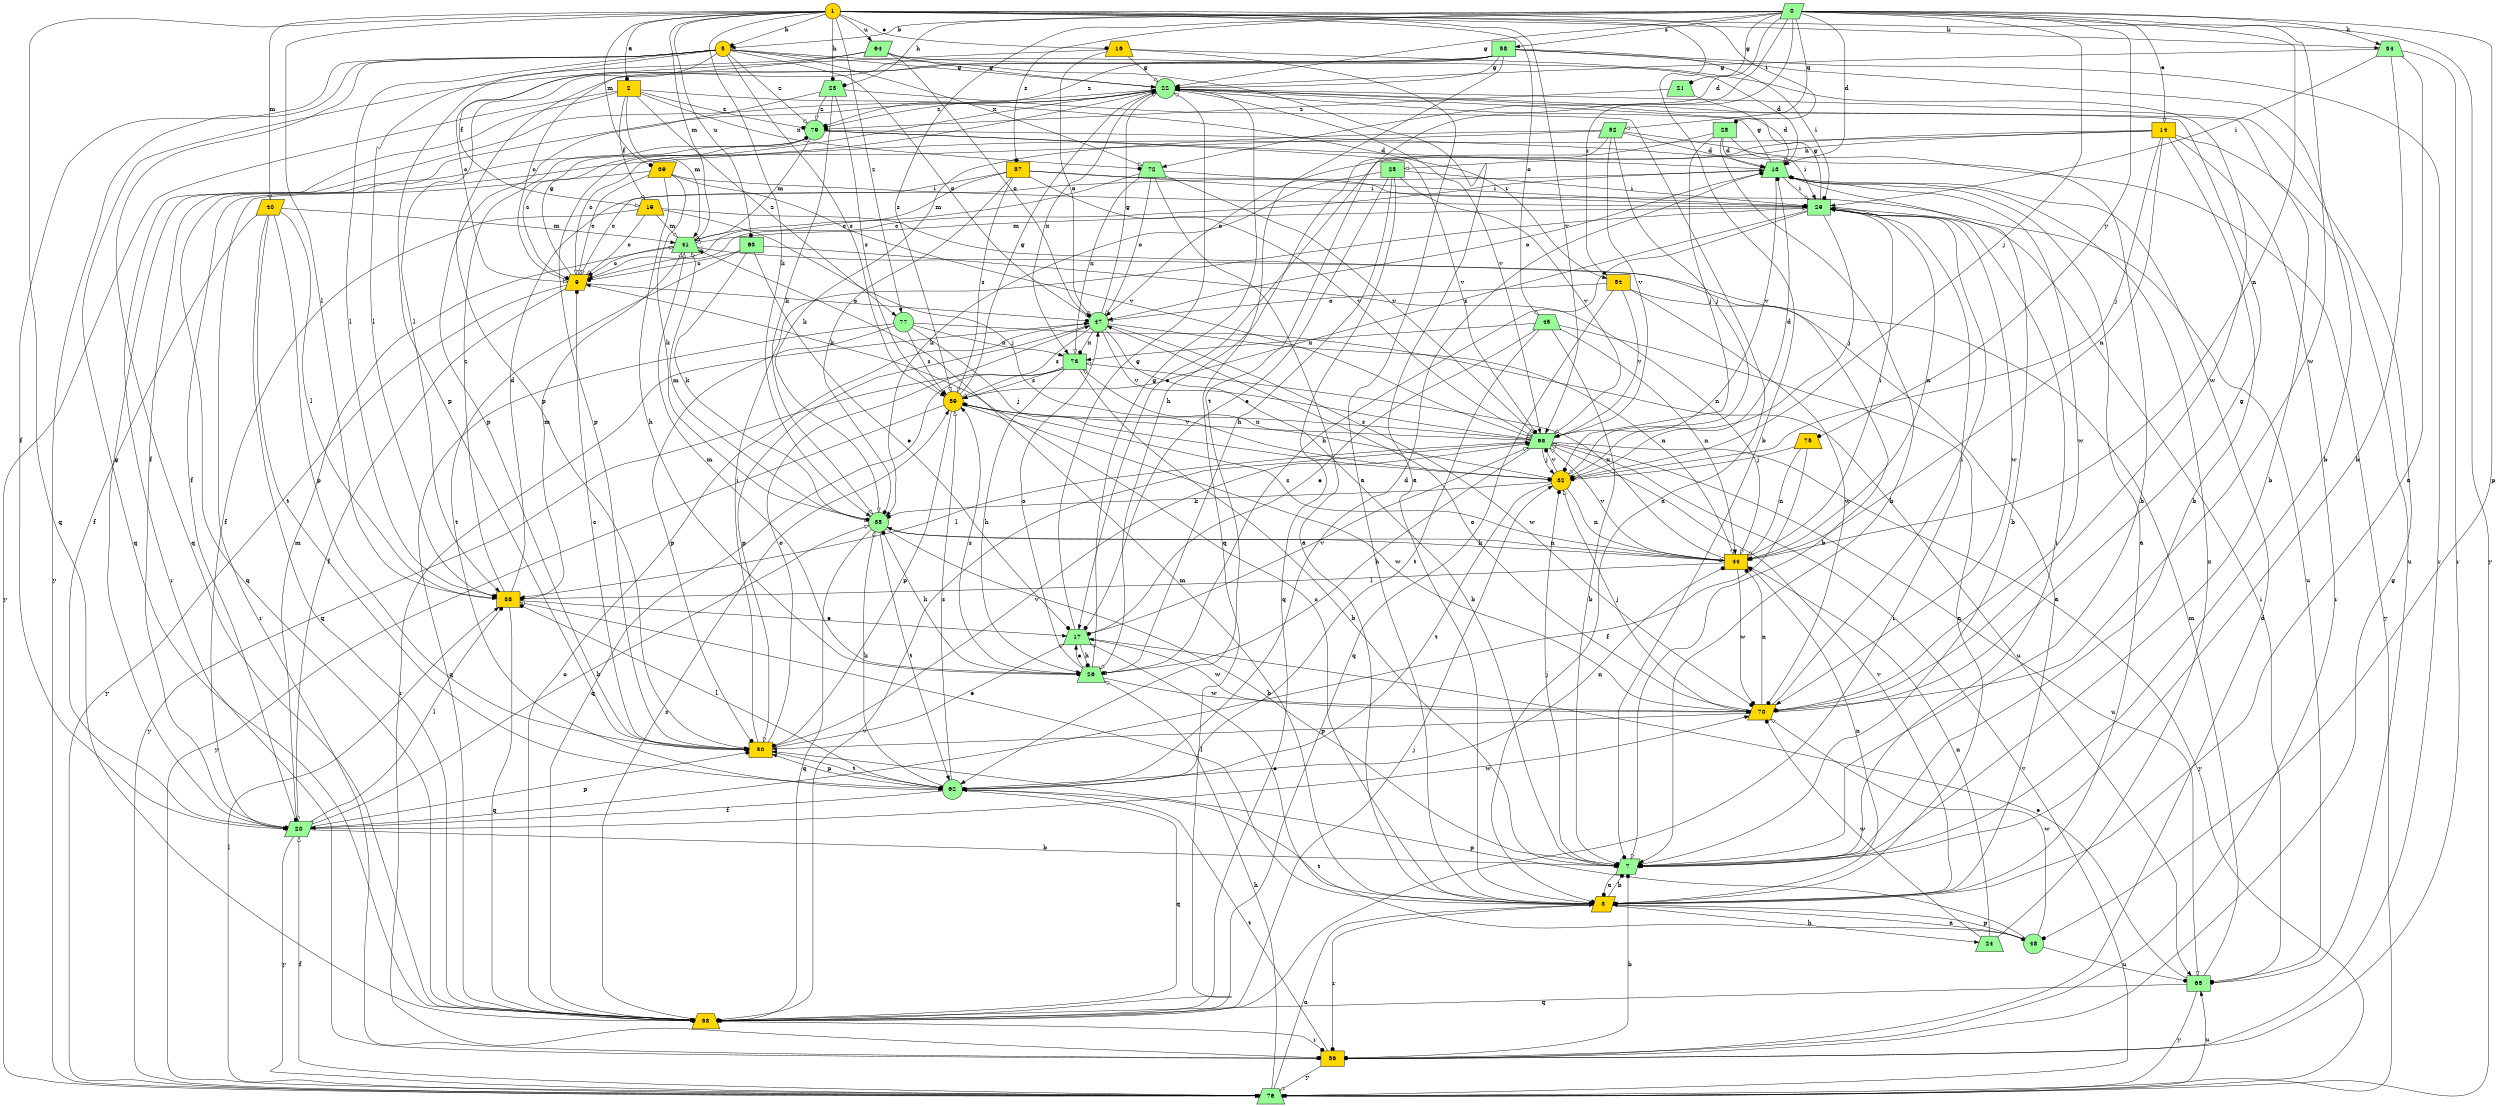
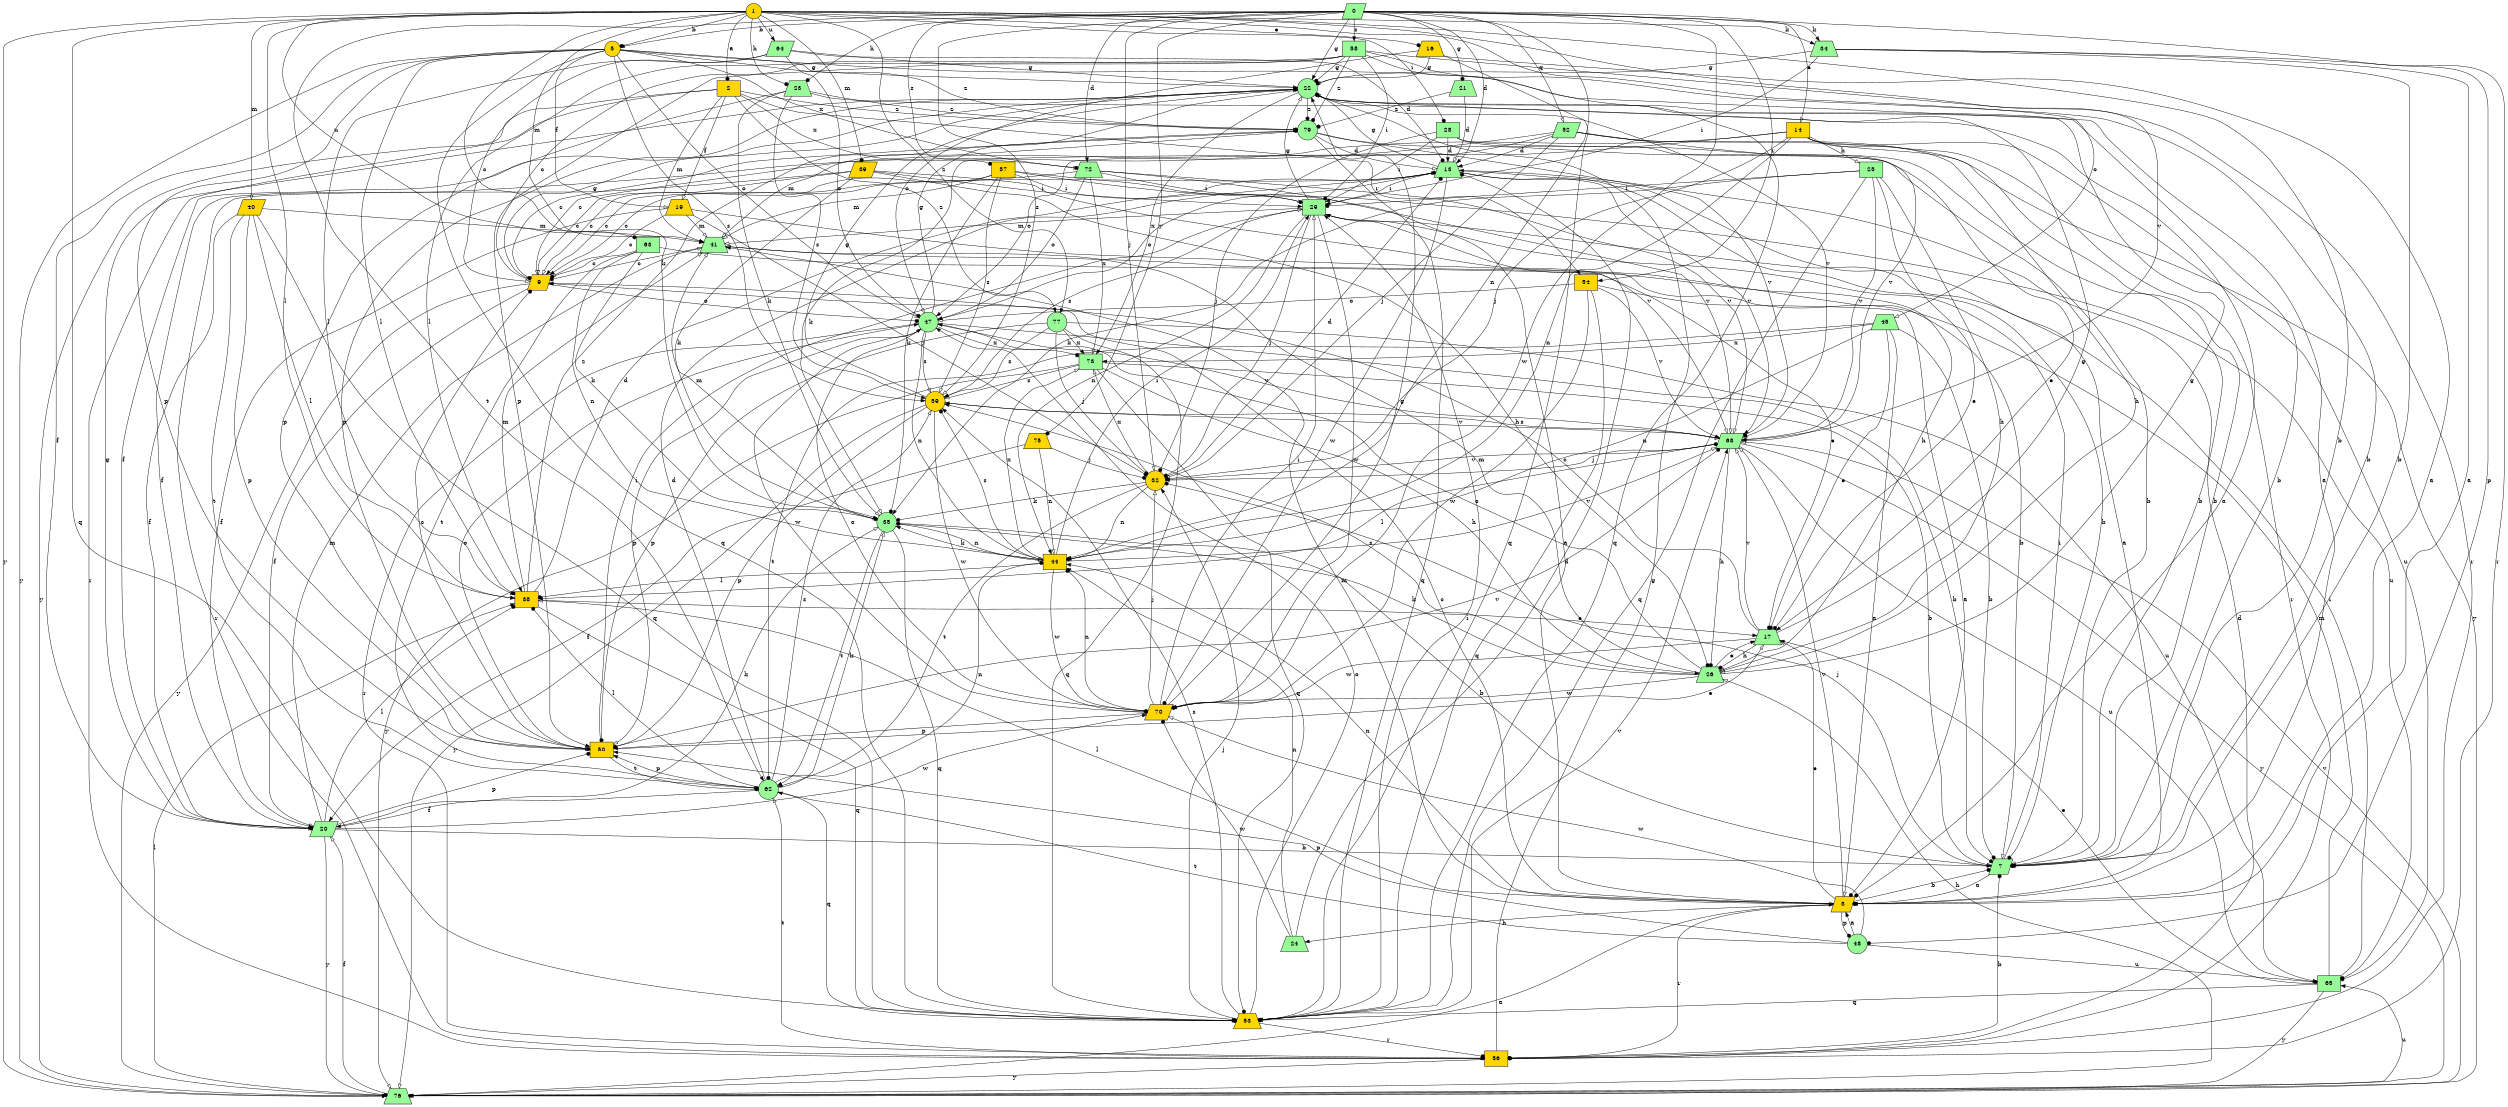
edge "16" -> "70": removed, label "w"
edge "17" -> "9": added, label "c"
edge "24" -> "13": label "x" -> "d"
